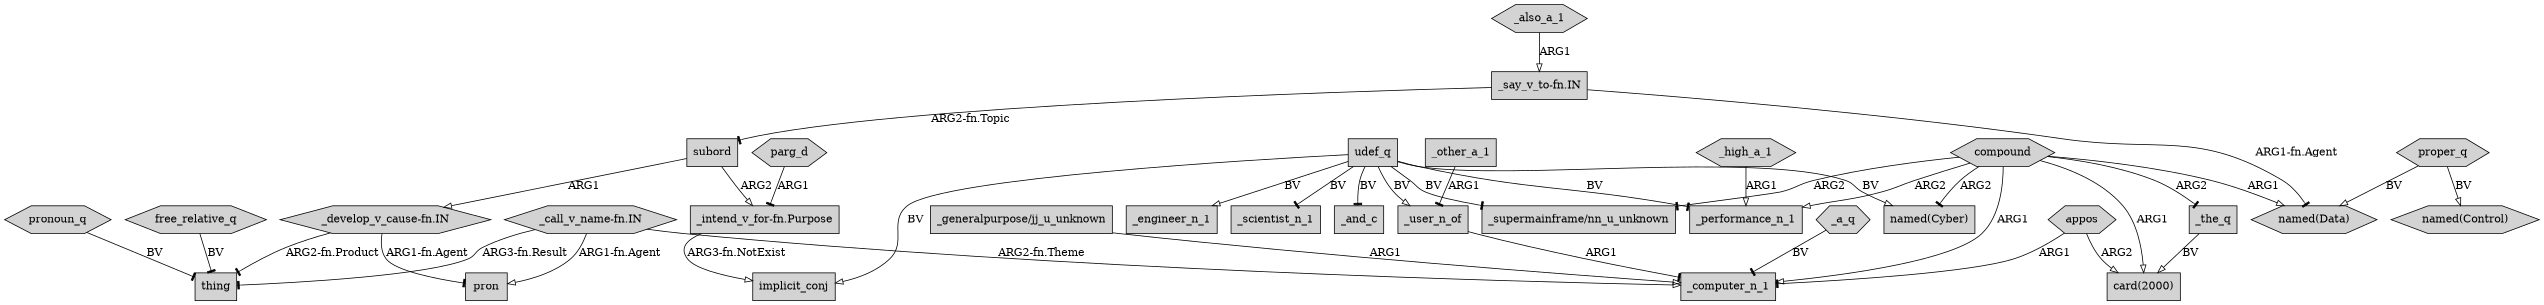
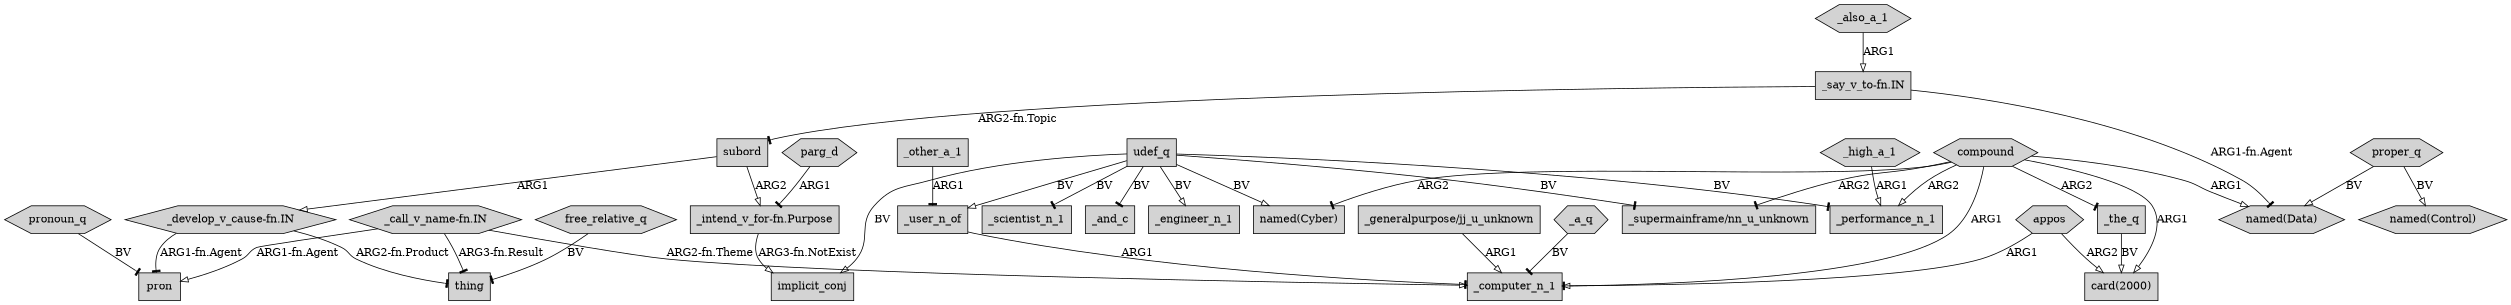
edge "pronoun_q" -> "thing": now "pronoun_q" -> "pron"
